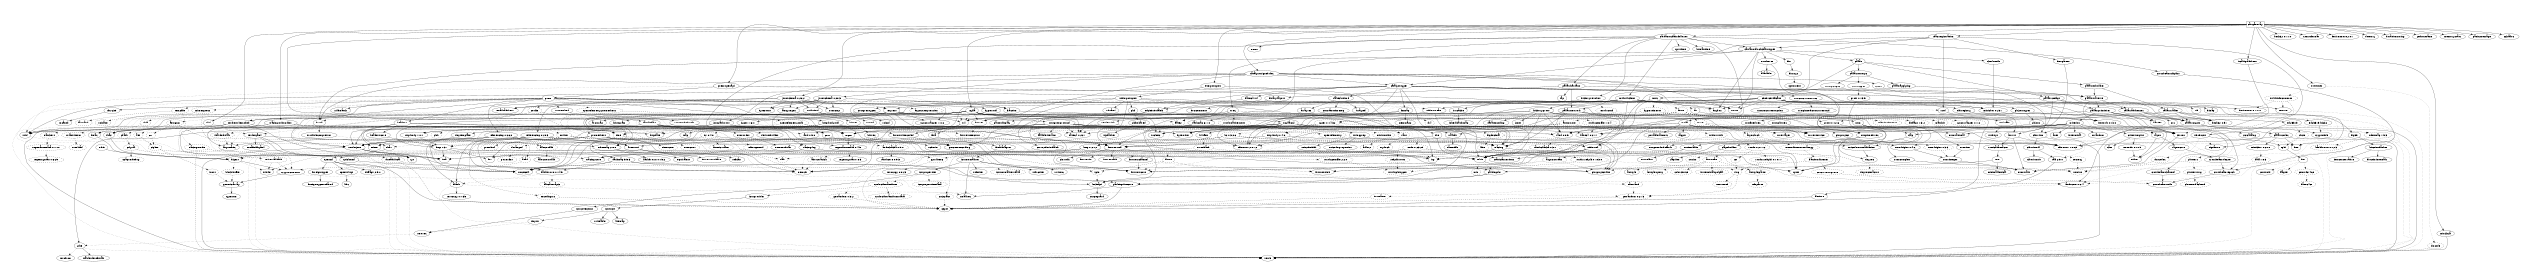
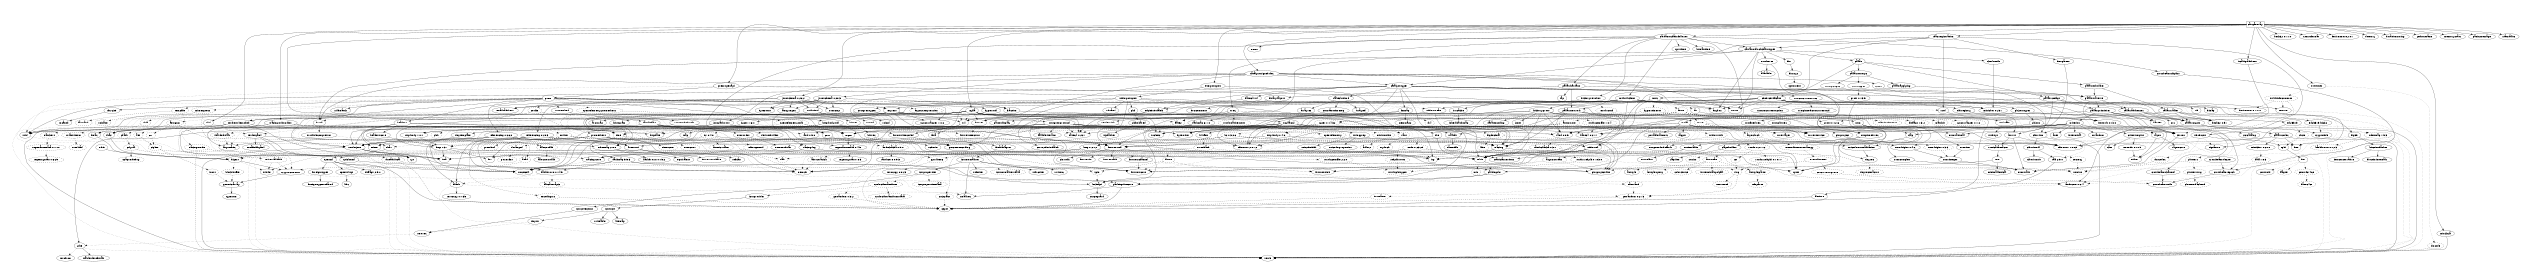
node "cql_alloc": label "cql_alloc" -> "stats_alloc"
edge "rayon-core" -> "crossbeam-deque": removed
node "fraction-listener": label "fraction-listener" -> "event-listener"
